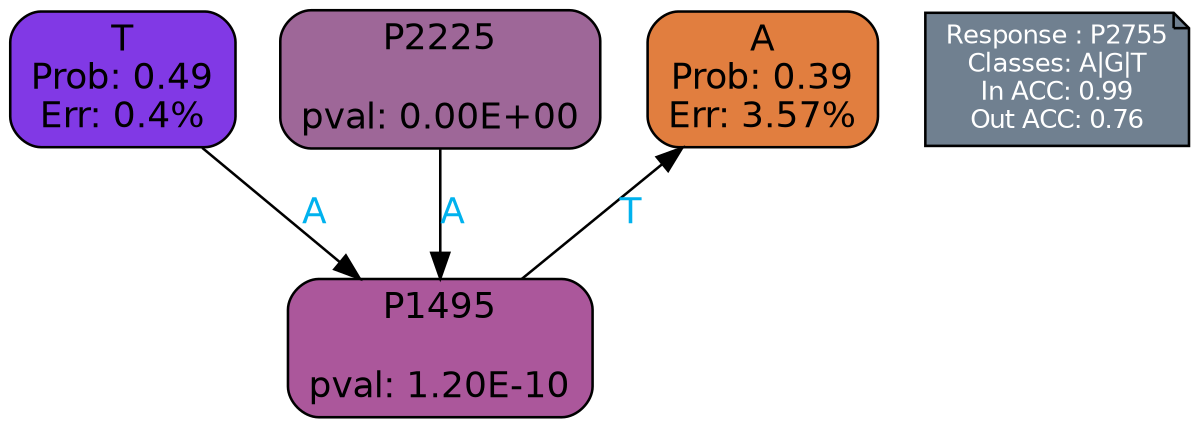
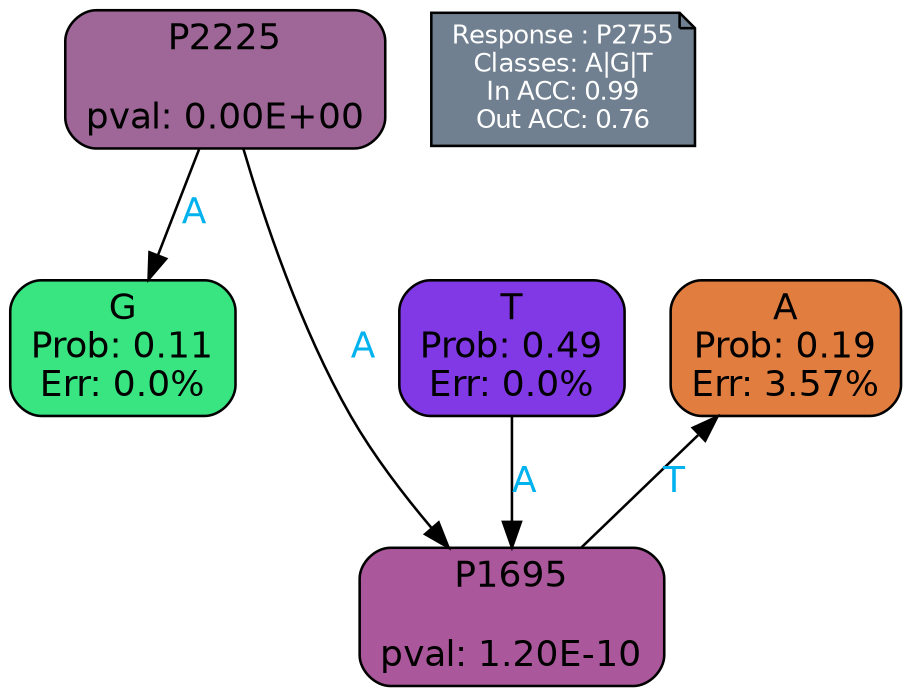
node "T Prob: 0.49 Err: 0.4%": label "T Prob: 0.49 Err: 0.4%" -> "T Prob: 0.49 Err: 0.0%"
node "A Prob: 0.39 Err: 3.57%": label "A Prob: 0.39 Err: 3.57%" -> "A Prob: 0.19 Err: 3.57%"
node "G Prob: 0.11 Err: 0.0%": added
node "P1495 pval: 1.20E-10": label "P1495 pval: 1.20E-10" -> "P1695 pval: 1.20E-10"
